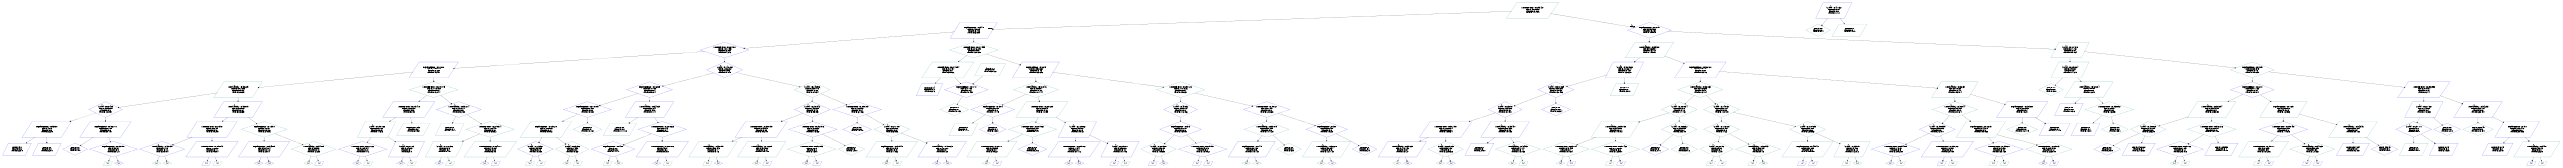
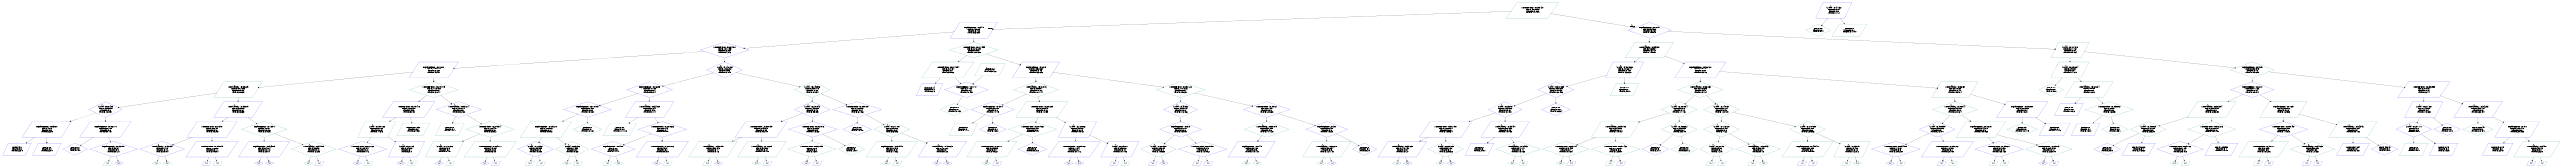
node "mse = 0.0 samples = 1 value = 140.0": label "mse = 0.0 samples = 1 value = 140.0" -> "mse = 0.0 samples = 1 samples = 140.0"
node "mse = 0.0 samples = 1 value = 92.0": removed
